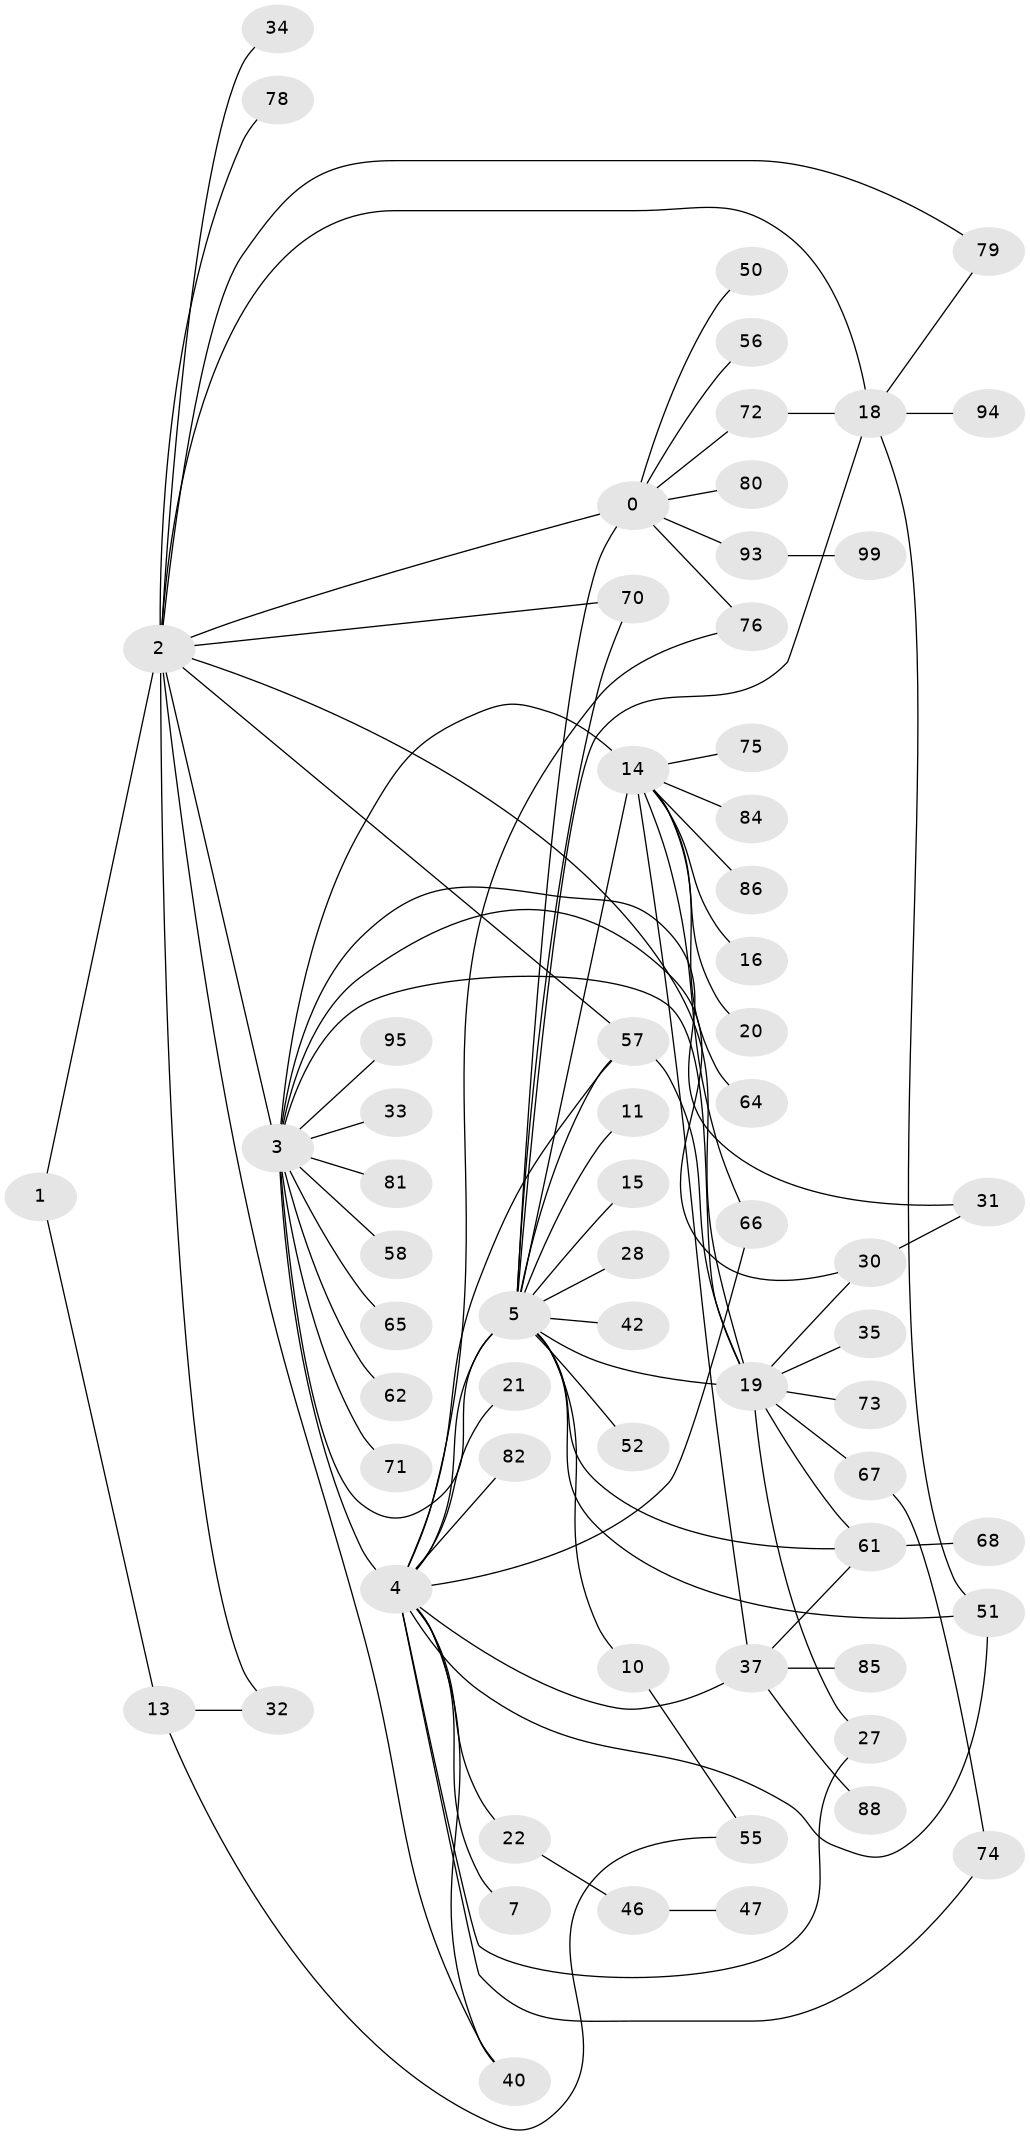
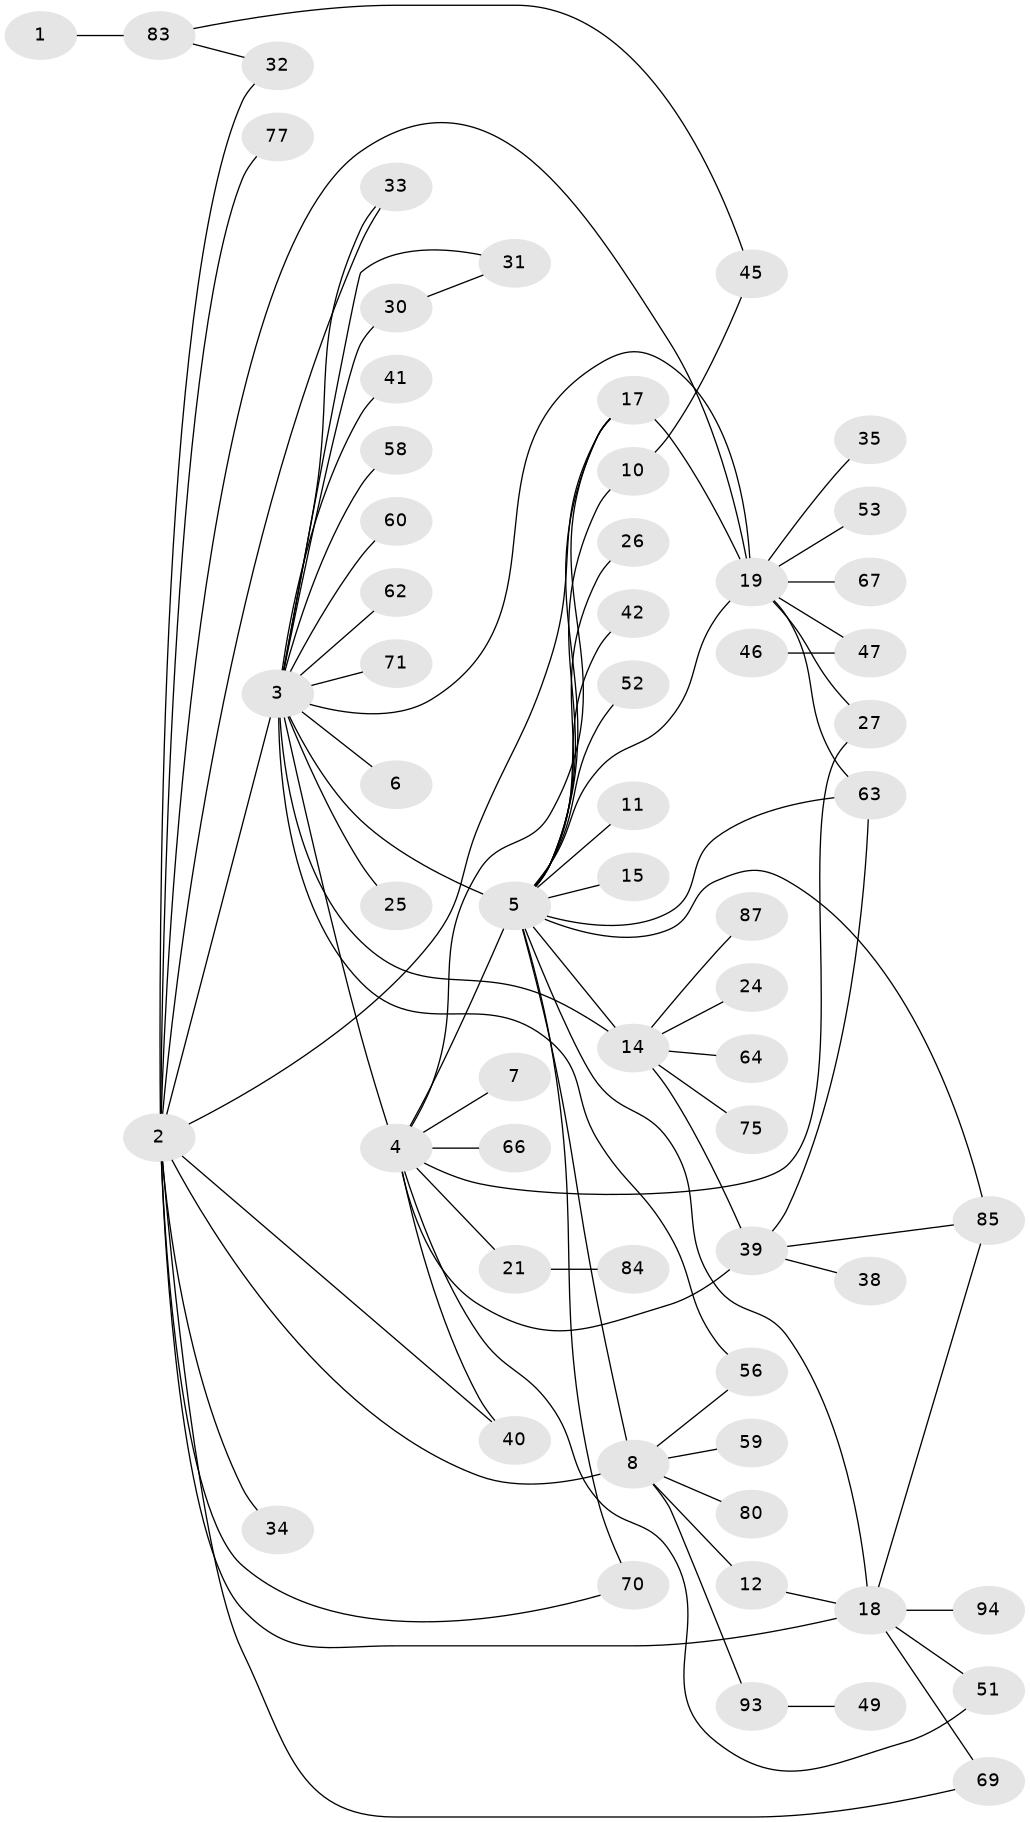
node "78": label "78" -> "77"
node "79": label "79" -> "69"
node "50": label "50" -> "59"
node "72": label "72" -> "12"
node "0": label "0" -> "8"
node "99": label "99" -> "49"
node "76": removed
node "6": added
edge "14" -- "84": now "21" -- "84"
node "86": label "86" -> "87"
edge "2" -- "1": now "2" -- "33"
edge "14" -- "66": removed
node "16": removed
edge "3" -- "56": added
node "20": label "20" -> "24"
node "95": label "95" -> "25"
node "57": label "57" -> "17"
node "81": label "81" -> "41"
node "28": label "28" -> "26"
edge "30" -- "19": now "47" -- "19"
node "65": label "65" -> "60"
node "73": label "73" -> "53"
edge "85" -- "18": added
node "82": removed
node "68": removed
node "61": label "61" -> "63"
edge "5" -- "51": now "5" -- "85"
node "37": label "37" -> "39"
node "13": label "13" -> "83"
node "88": label "88" -> "38"
node "22": removed
node "55": label "55" -> "45"
node "74": removed
